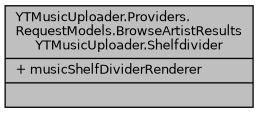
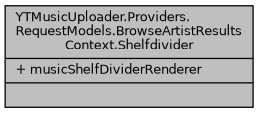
node "YTMusicUploader.Providers.": text "YTMusicUploader.Shelfdivider" -> "Context.Shelfdivider"
